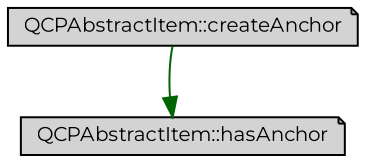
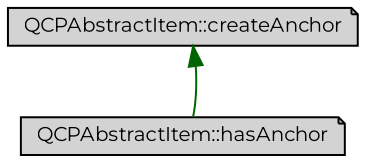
edge "QCPAbstractItem::createAnchor" -> "QCPAbstractItem::hasAnchor": reversed
